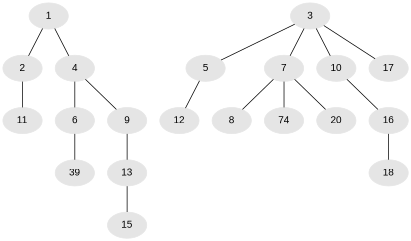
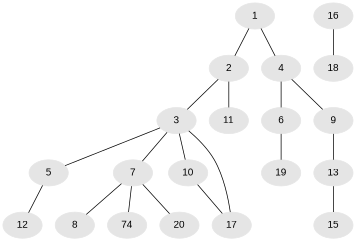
edge "2" -- "3": added
edge "10" -- "16": now "10" -- "17"
node "39": label "39" -> "19"
